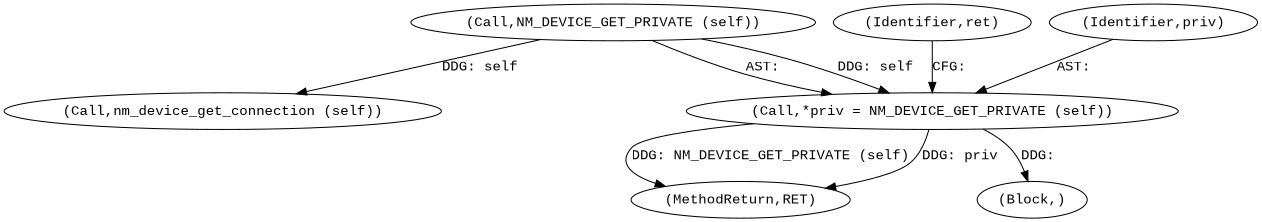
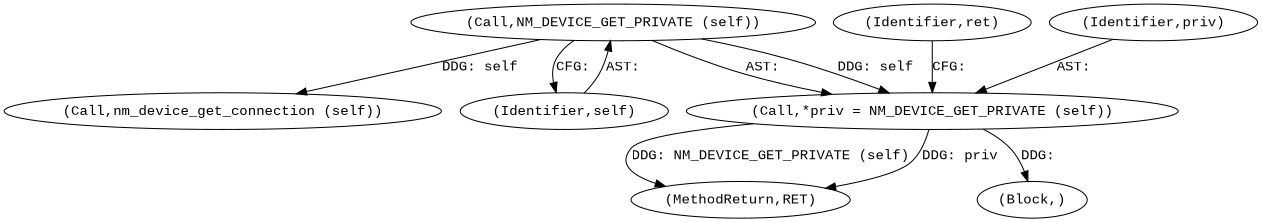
node "(Identifier,self)": added
